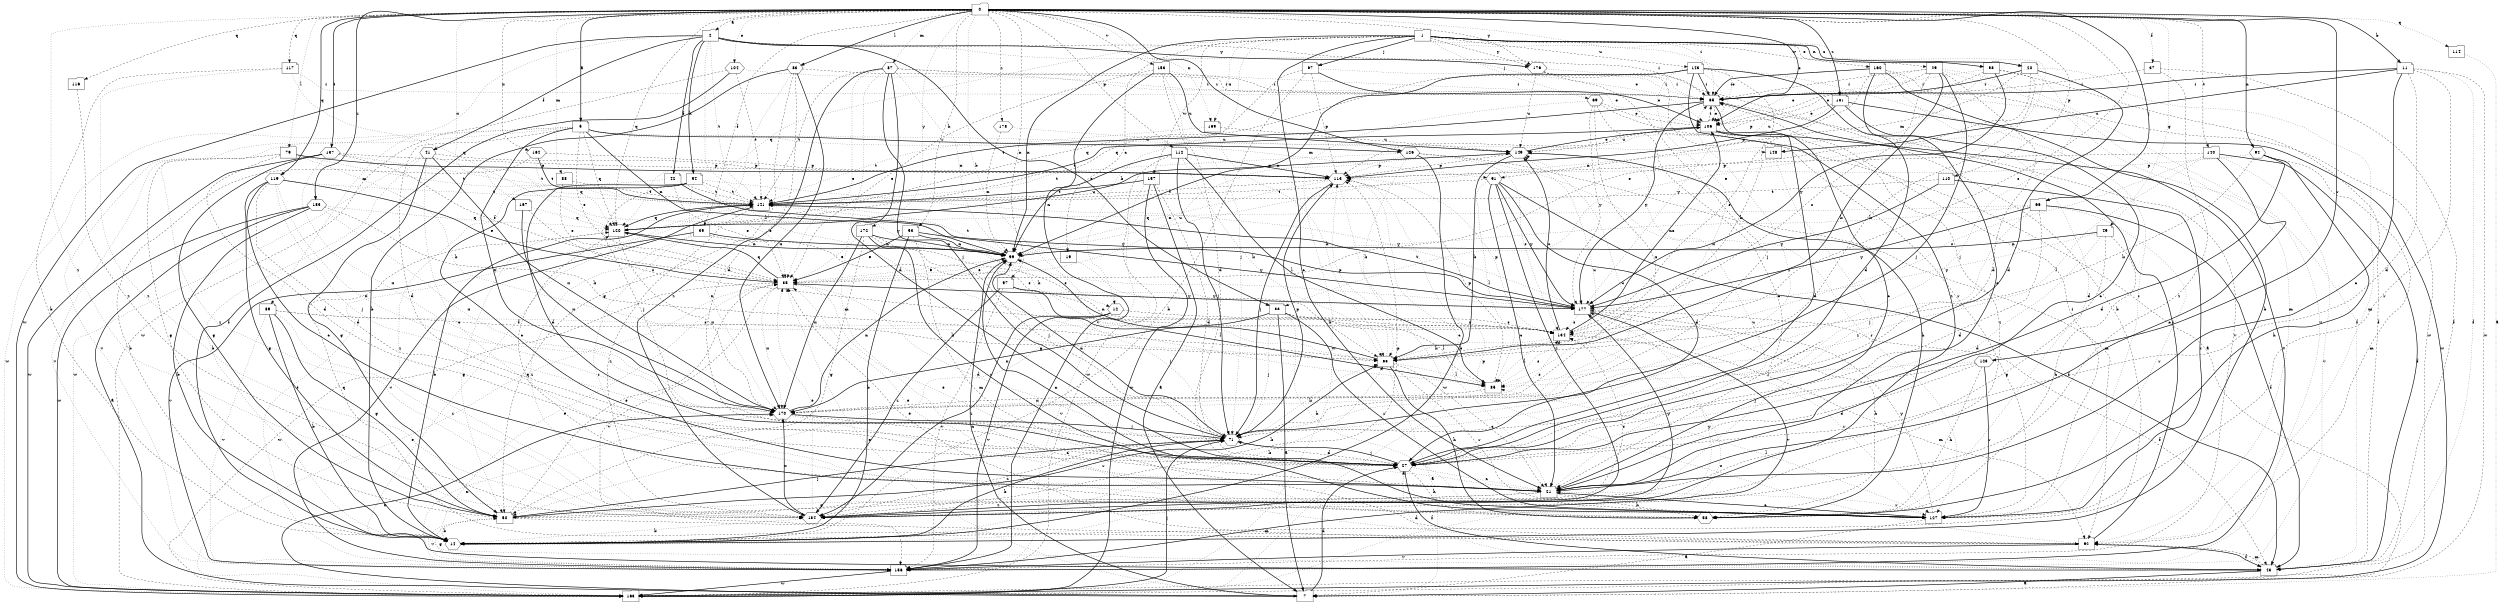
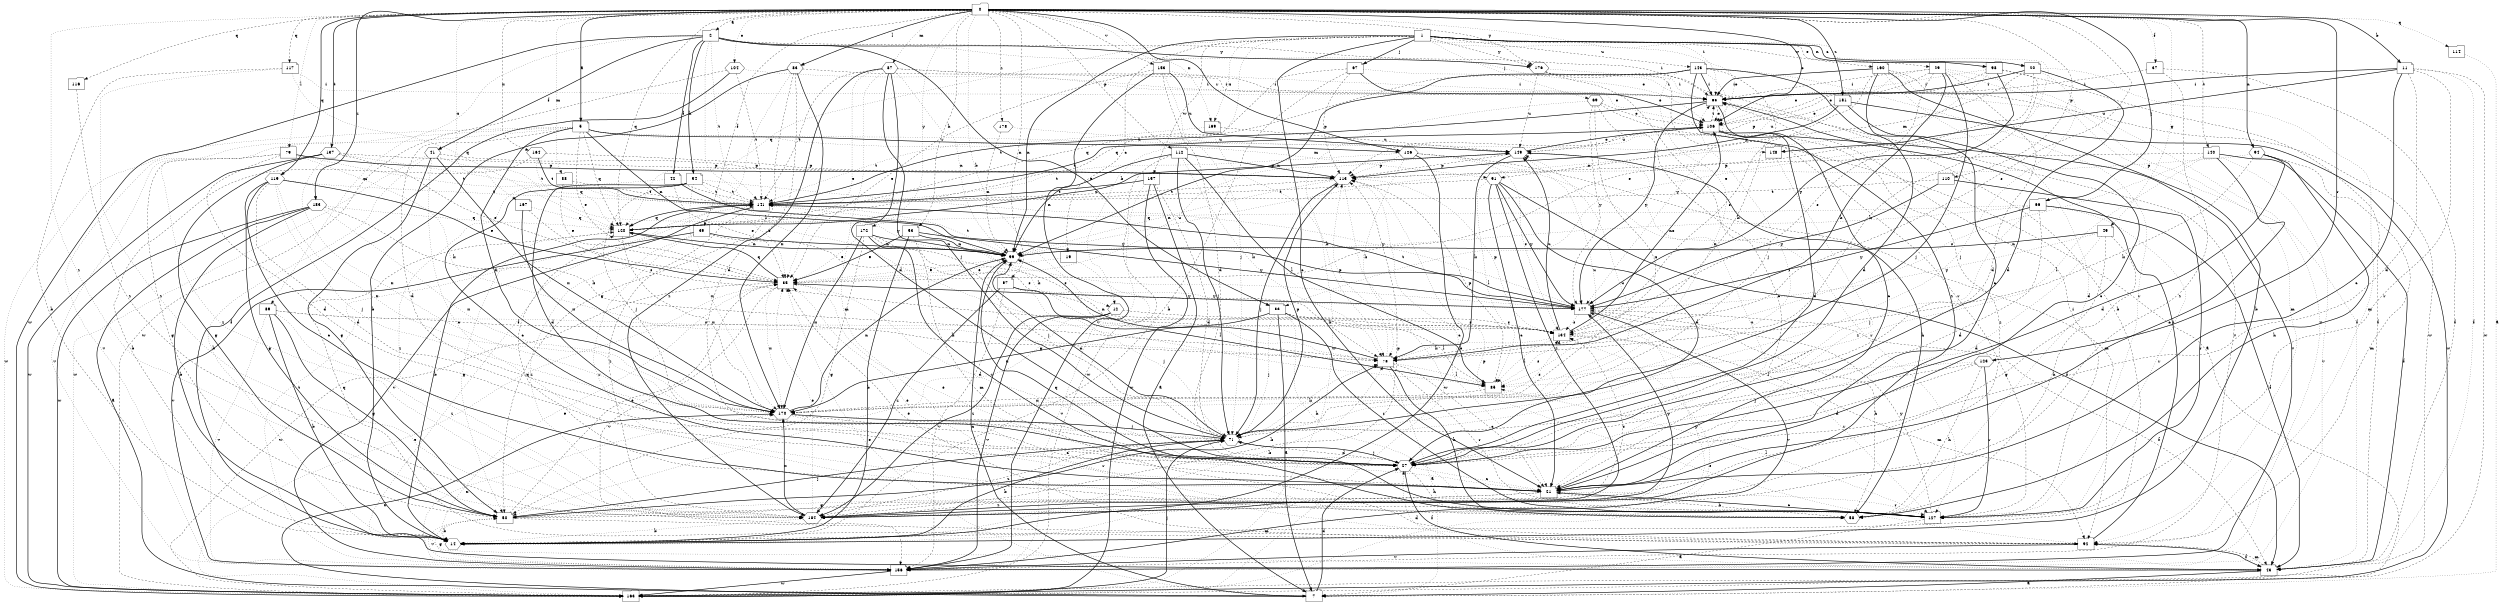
edge "137" -> "35": label "f" -> "e"
node "68": label "68" -> "78"
edge "127" -> "99": label "n" -> "q"
